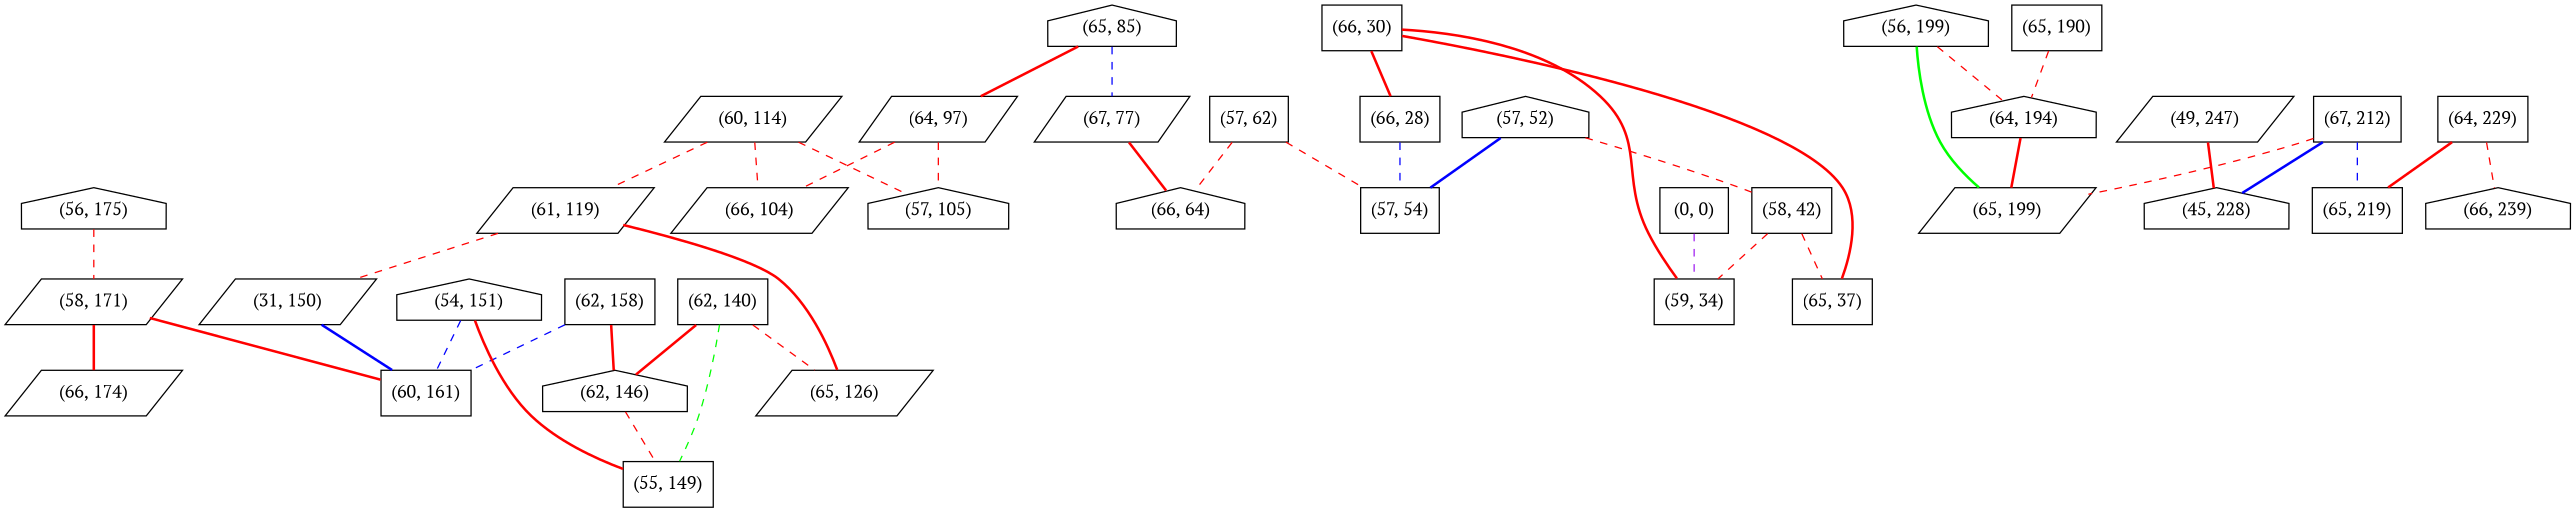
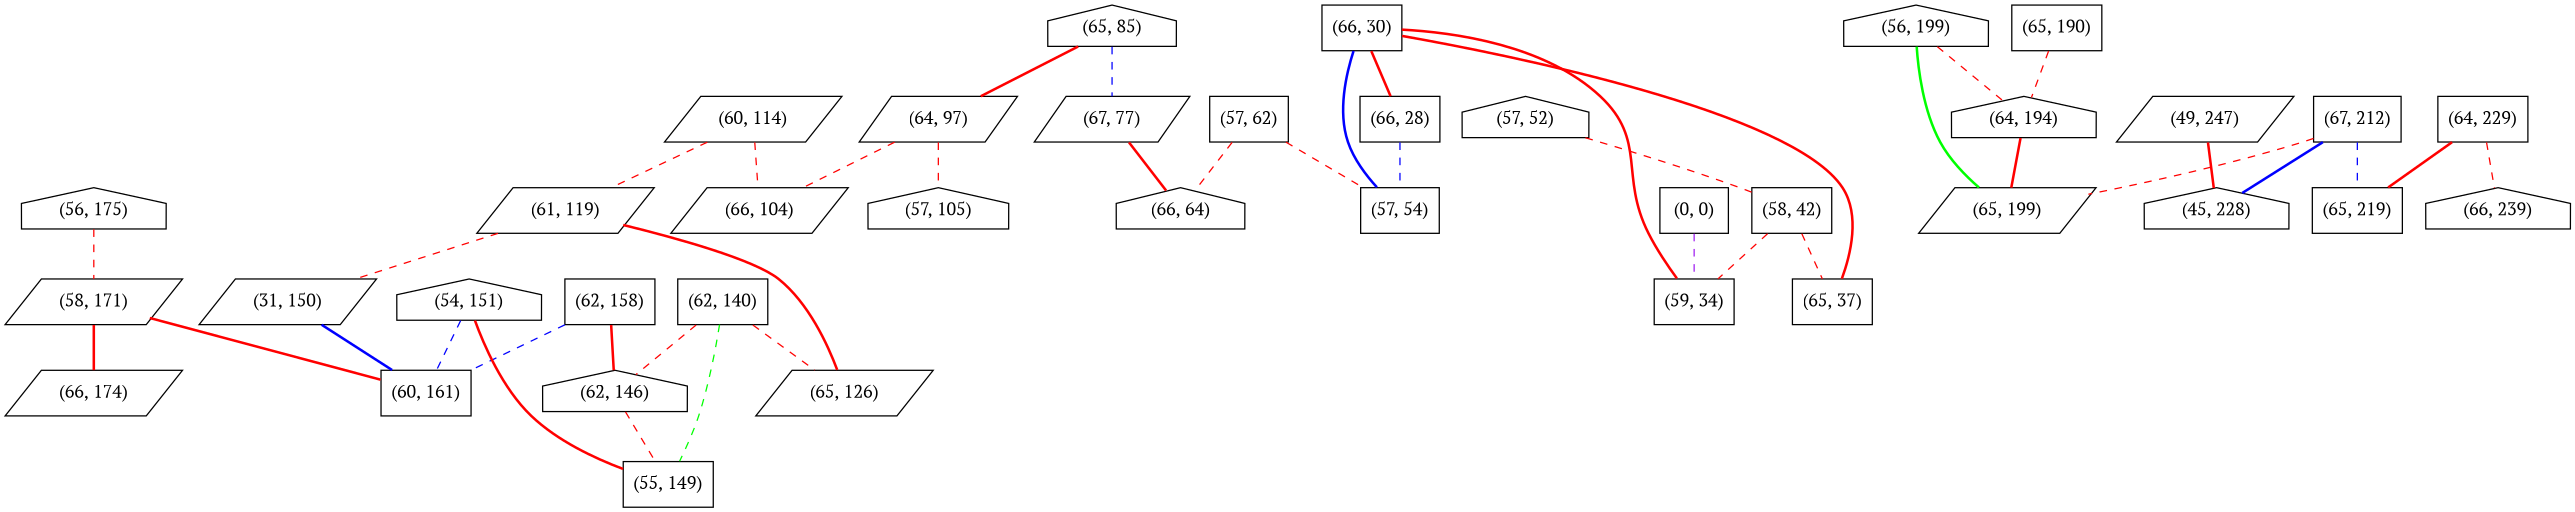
edge "(57, 52)" -- "(57, 54)": now "(66, 30)" -- "(57, 54)"
edge "(60, 114)" -- "(57, 105)": removed
edge "(62, 140)" -- "(62, 146)": style bold -> dashed
